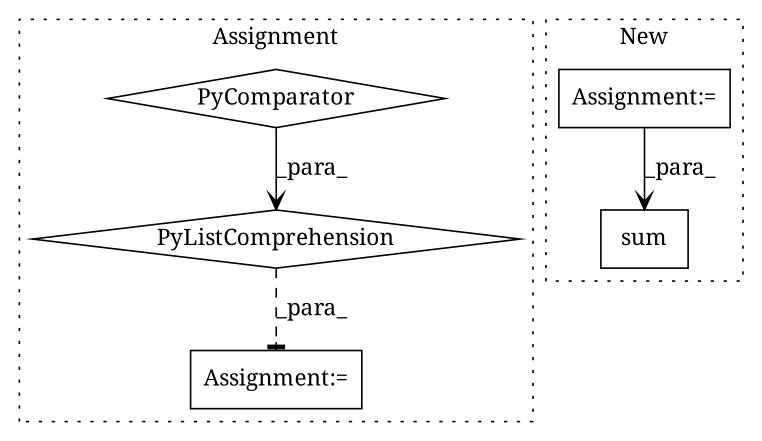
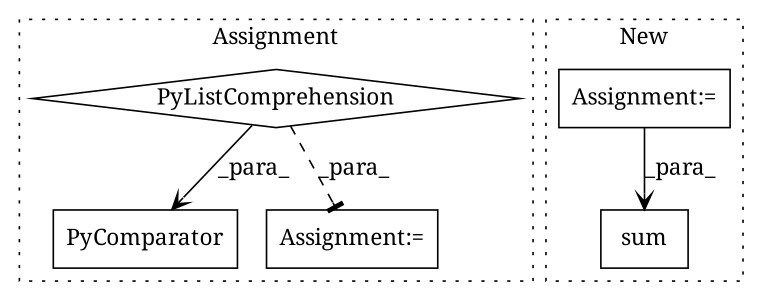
node "PyComparator": shape diamond -> box
edge "PyComparator" -> "PyListComprehension": reversed
